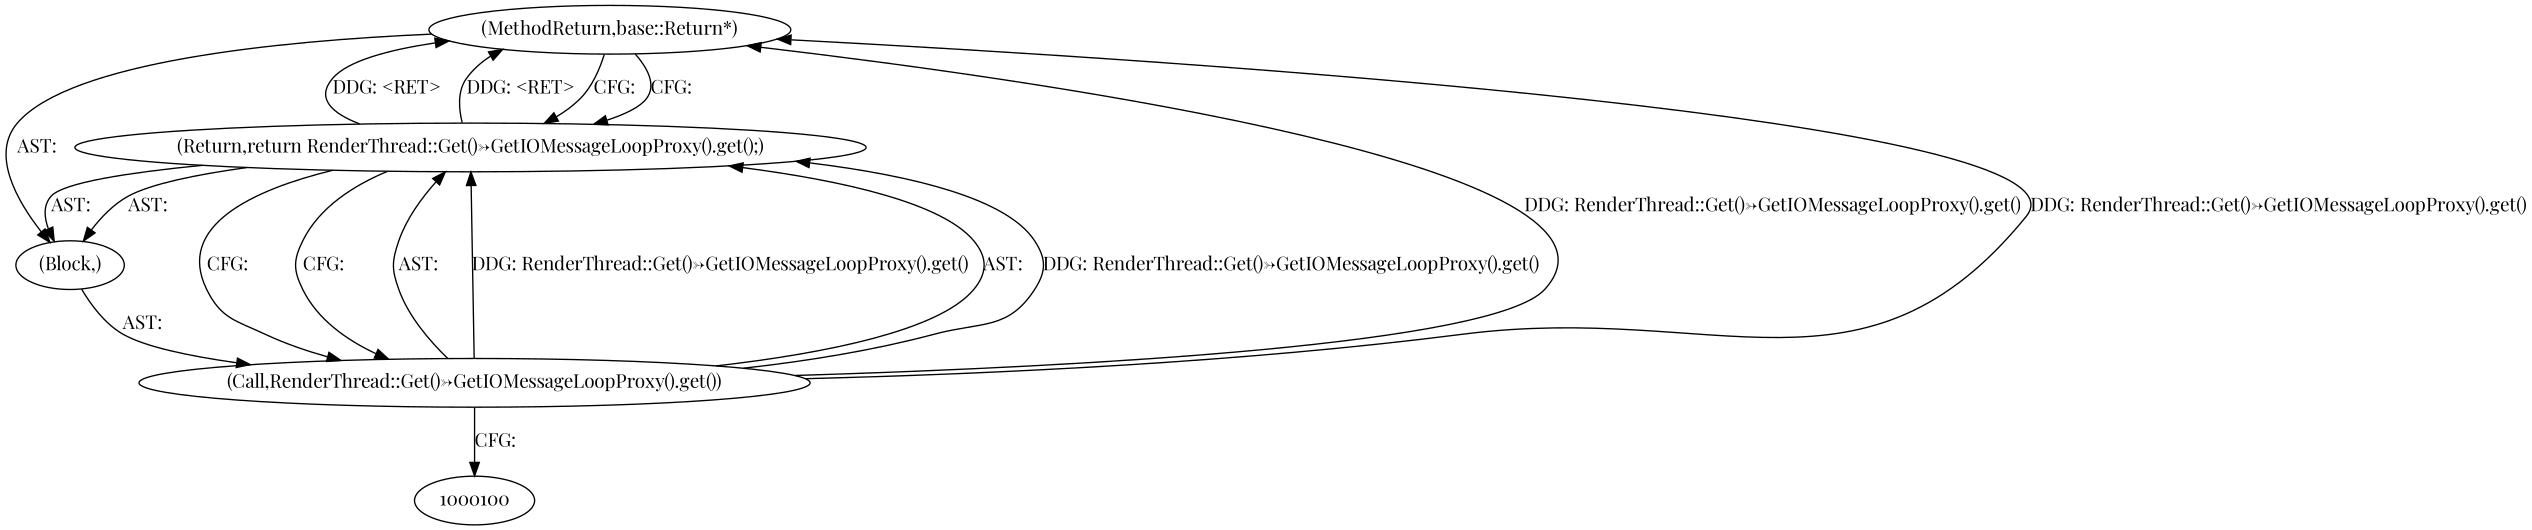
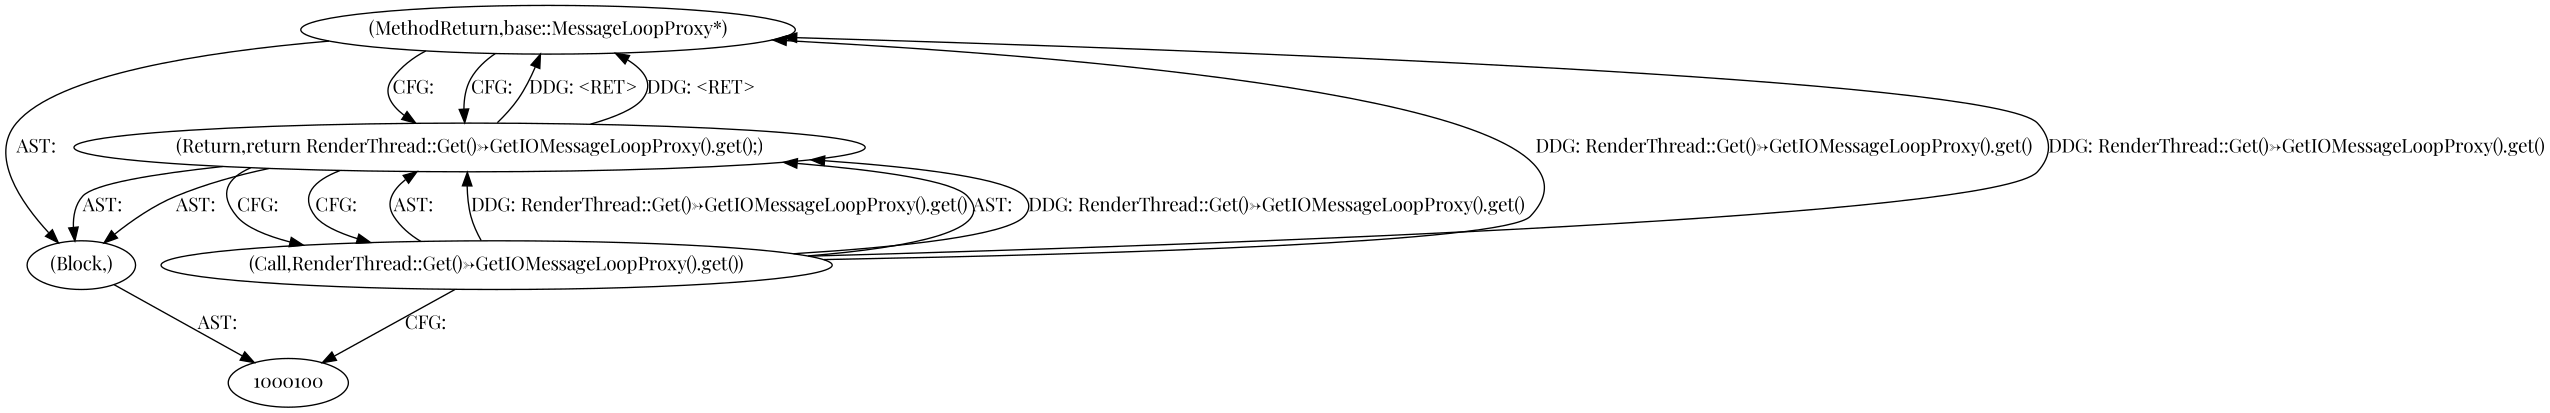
node "(MethodReturn,base::Return*)": label "(MethodReturn,base::Return*)" -> "(MethodReturn,base::MessageLoopProxy*)"
edge "(Block,)" -> "(Call,RenderThread::Get()->GetIOMessageLoopProxy().get())": now "(Block,)" -> "1000100"
